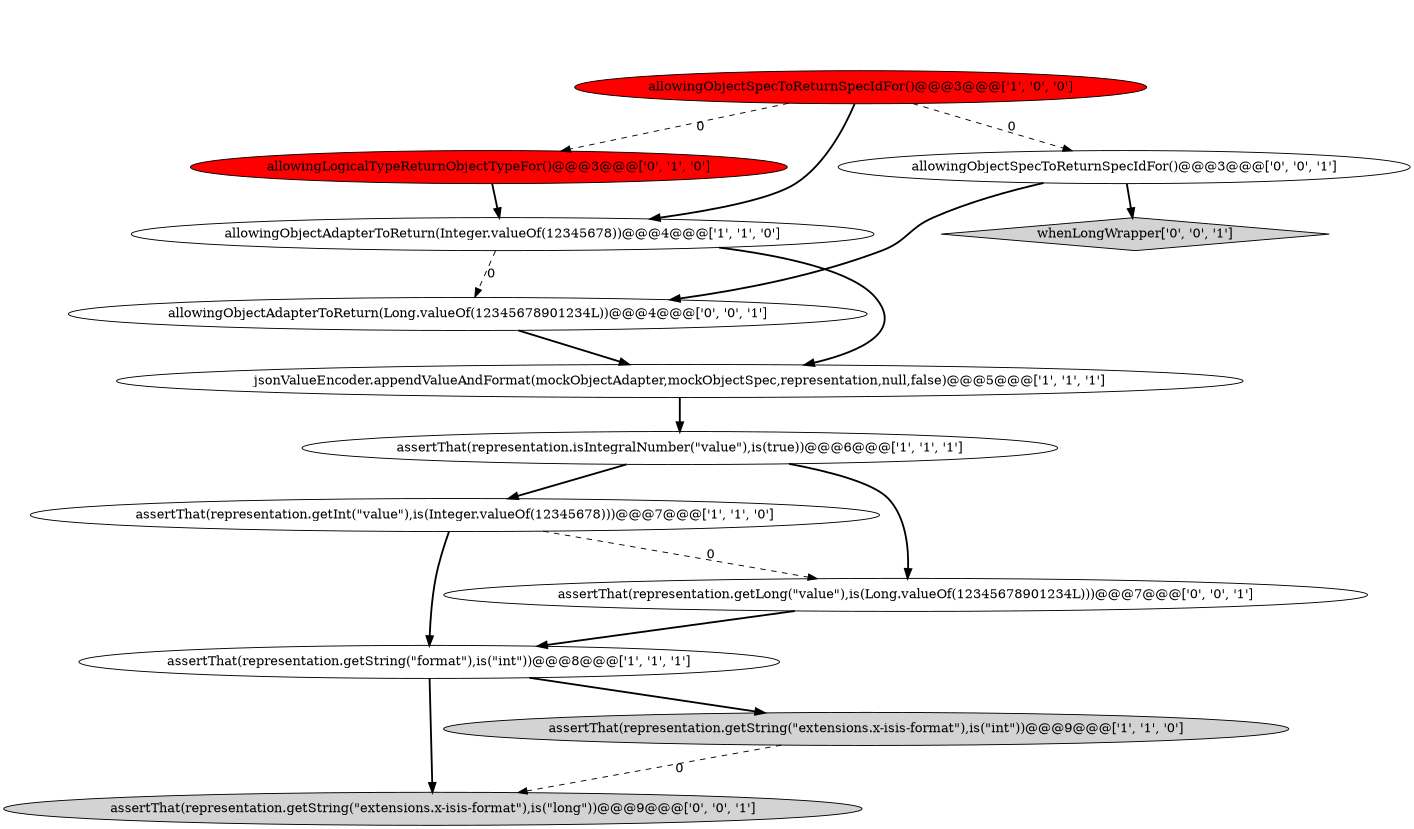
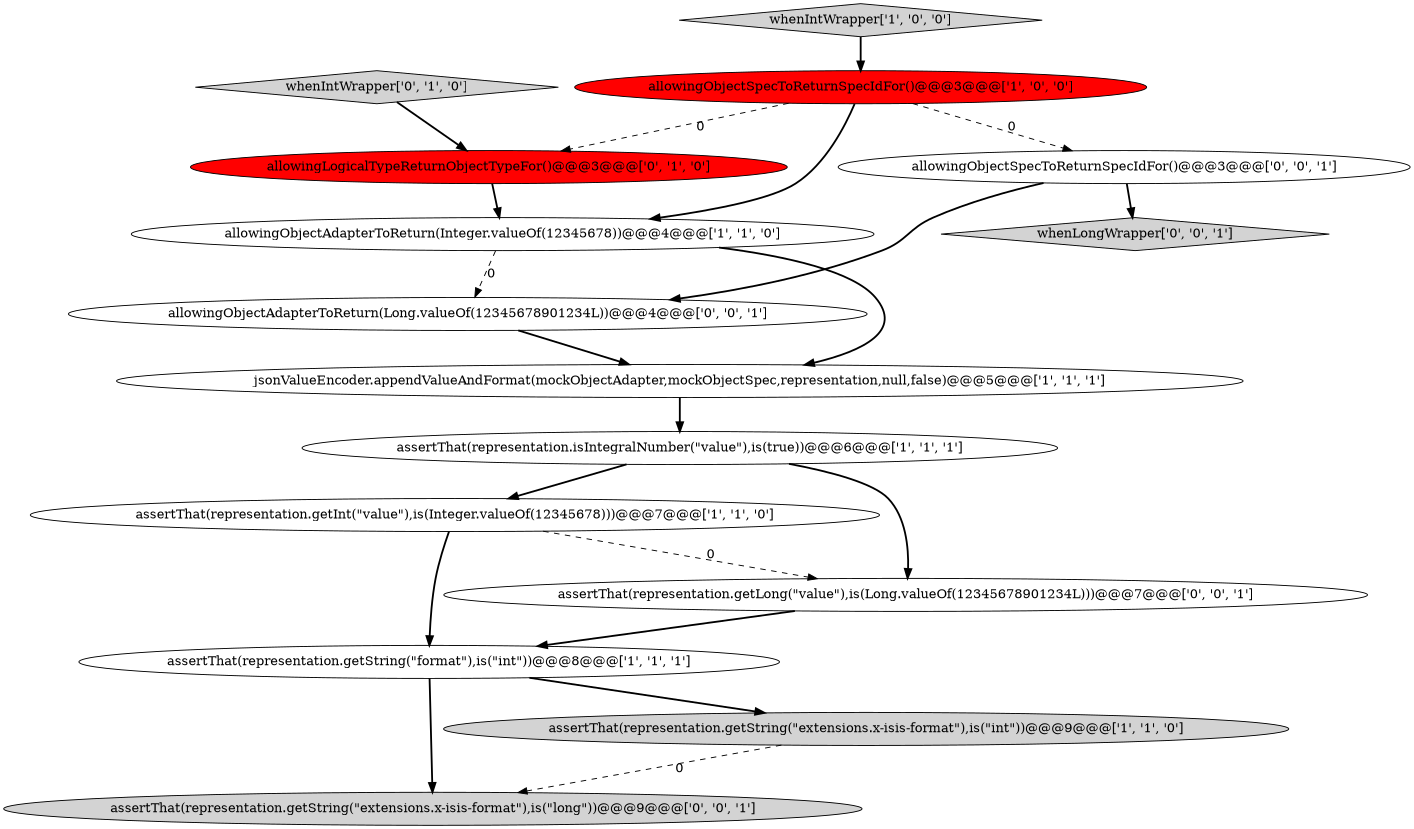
node "whenIntWrapper['1', '0', '0']": added
node "whenIntWrapper['0', '1', '0']": added
